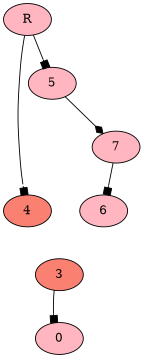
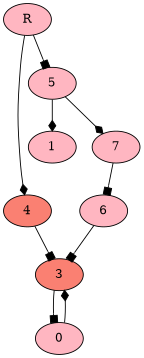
edge "R" -> "4": arrowhead box -> diamond
node "1": added
edge "4" -> "3": added
edge "6" -> "3": added
edge "0" -> "3": added
